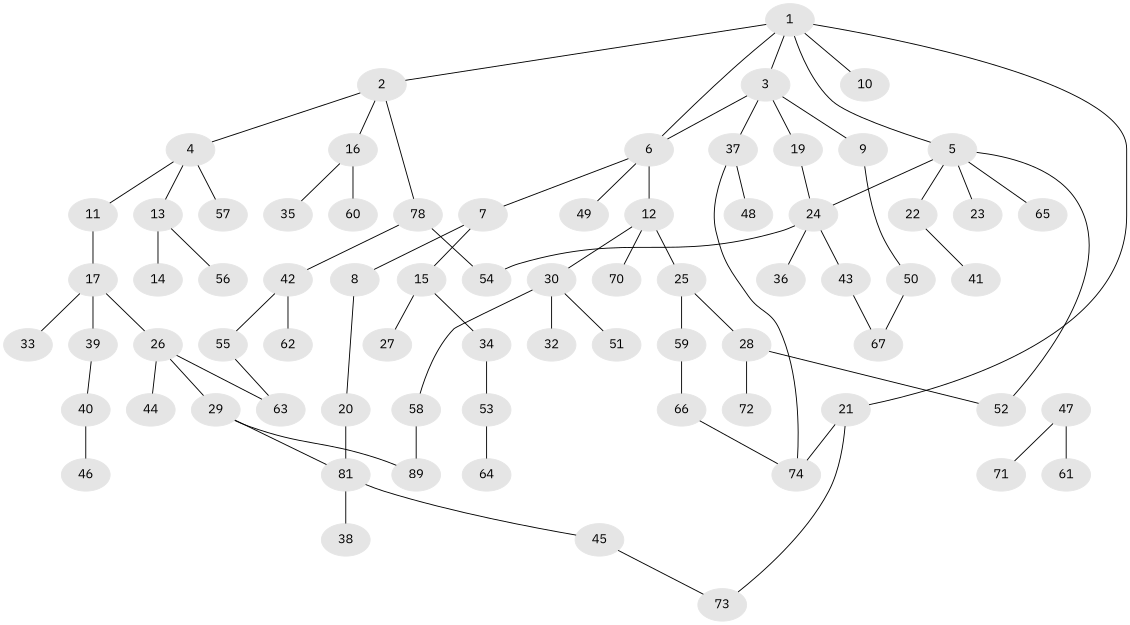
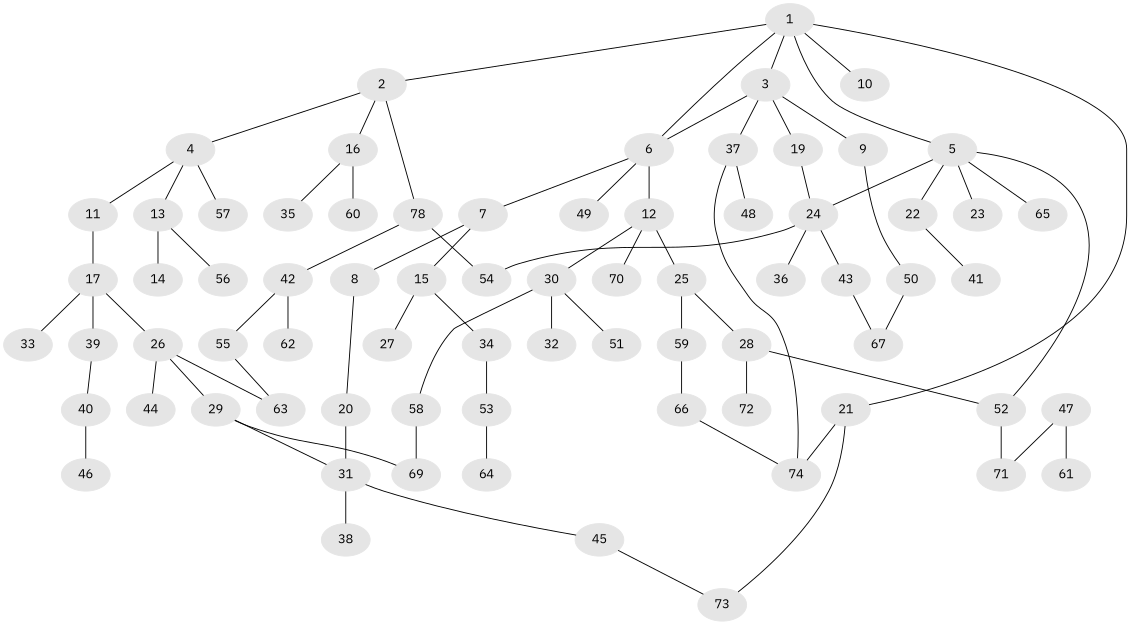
edge "52" -- "71": added
node "81": label "81" -> "31"
node "89": label "89" -> "69"
